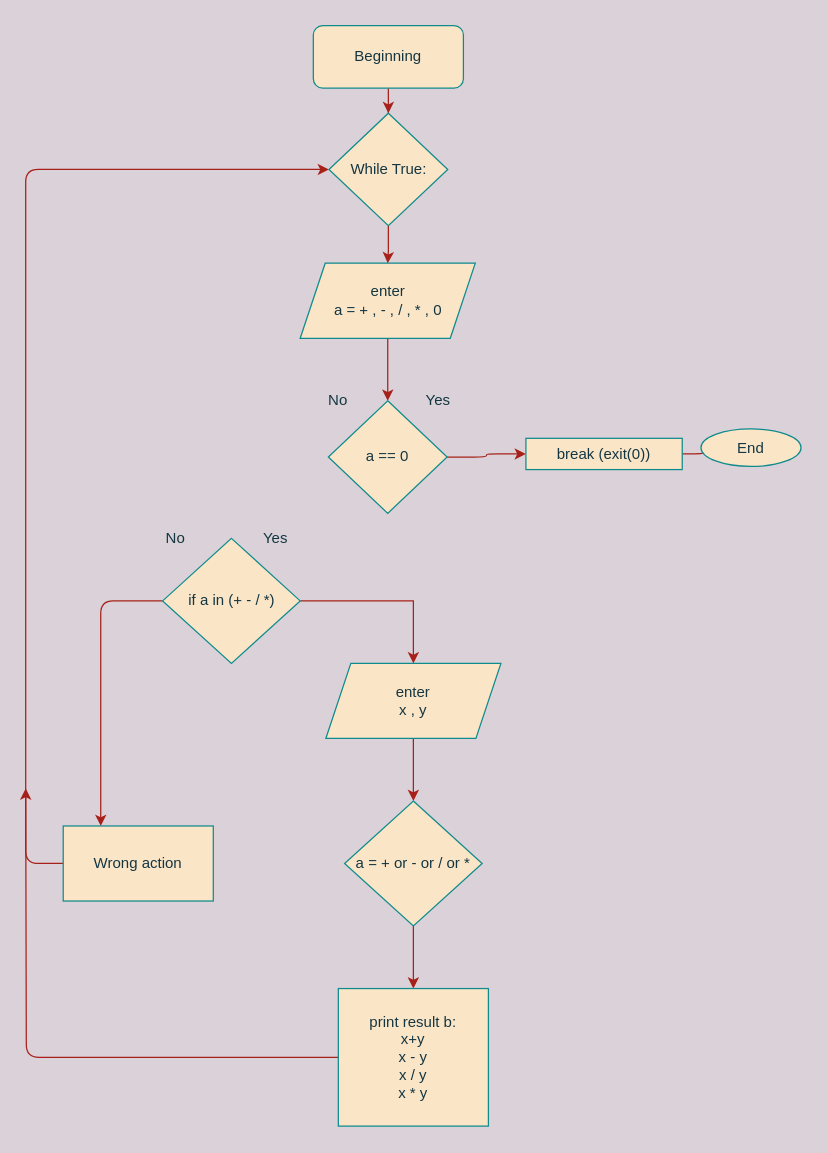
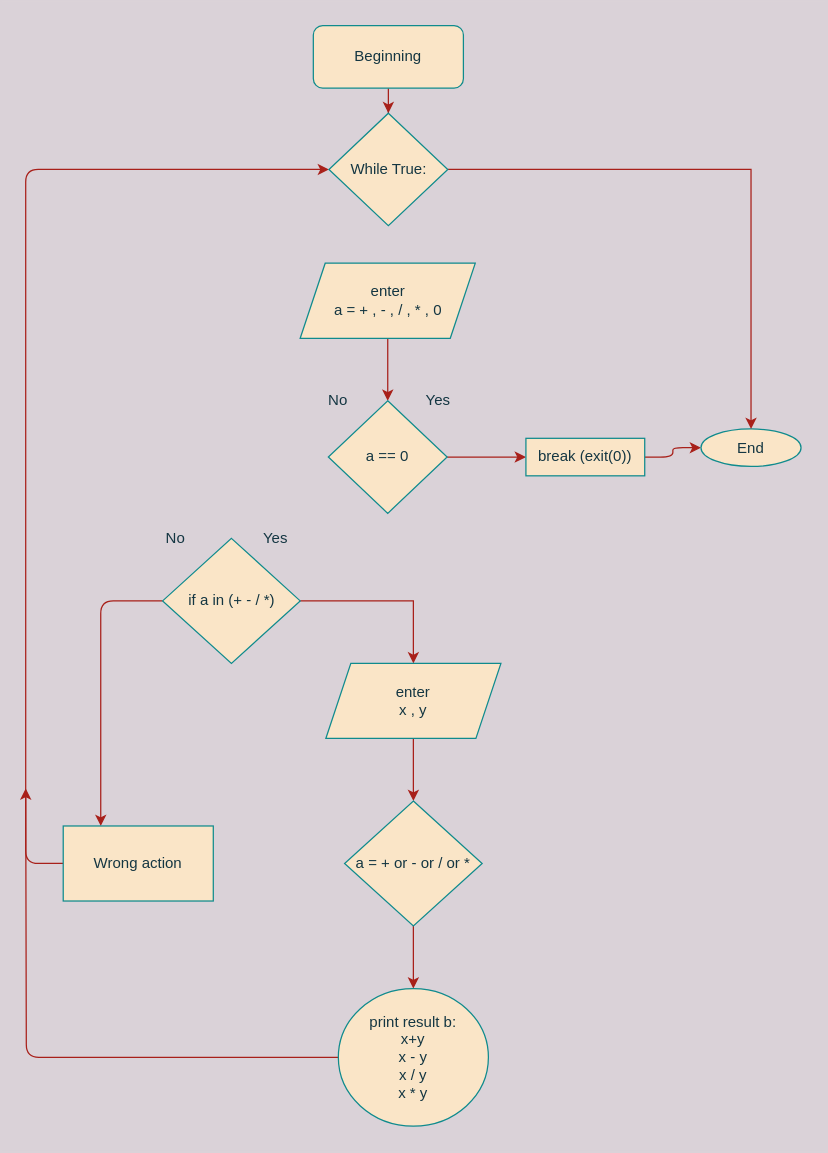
edge "While True:" -> "enter a = + , - , / , * , 0": now "While True:" -> "End"
node "break (exit(0))": size 156x31 -> 119x38
node "print result b: x+y x - y x / y x * y": shape rectangle -> ellipse
